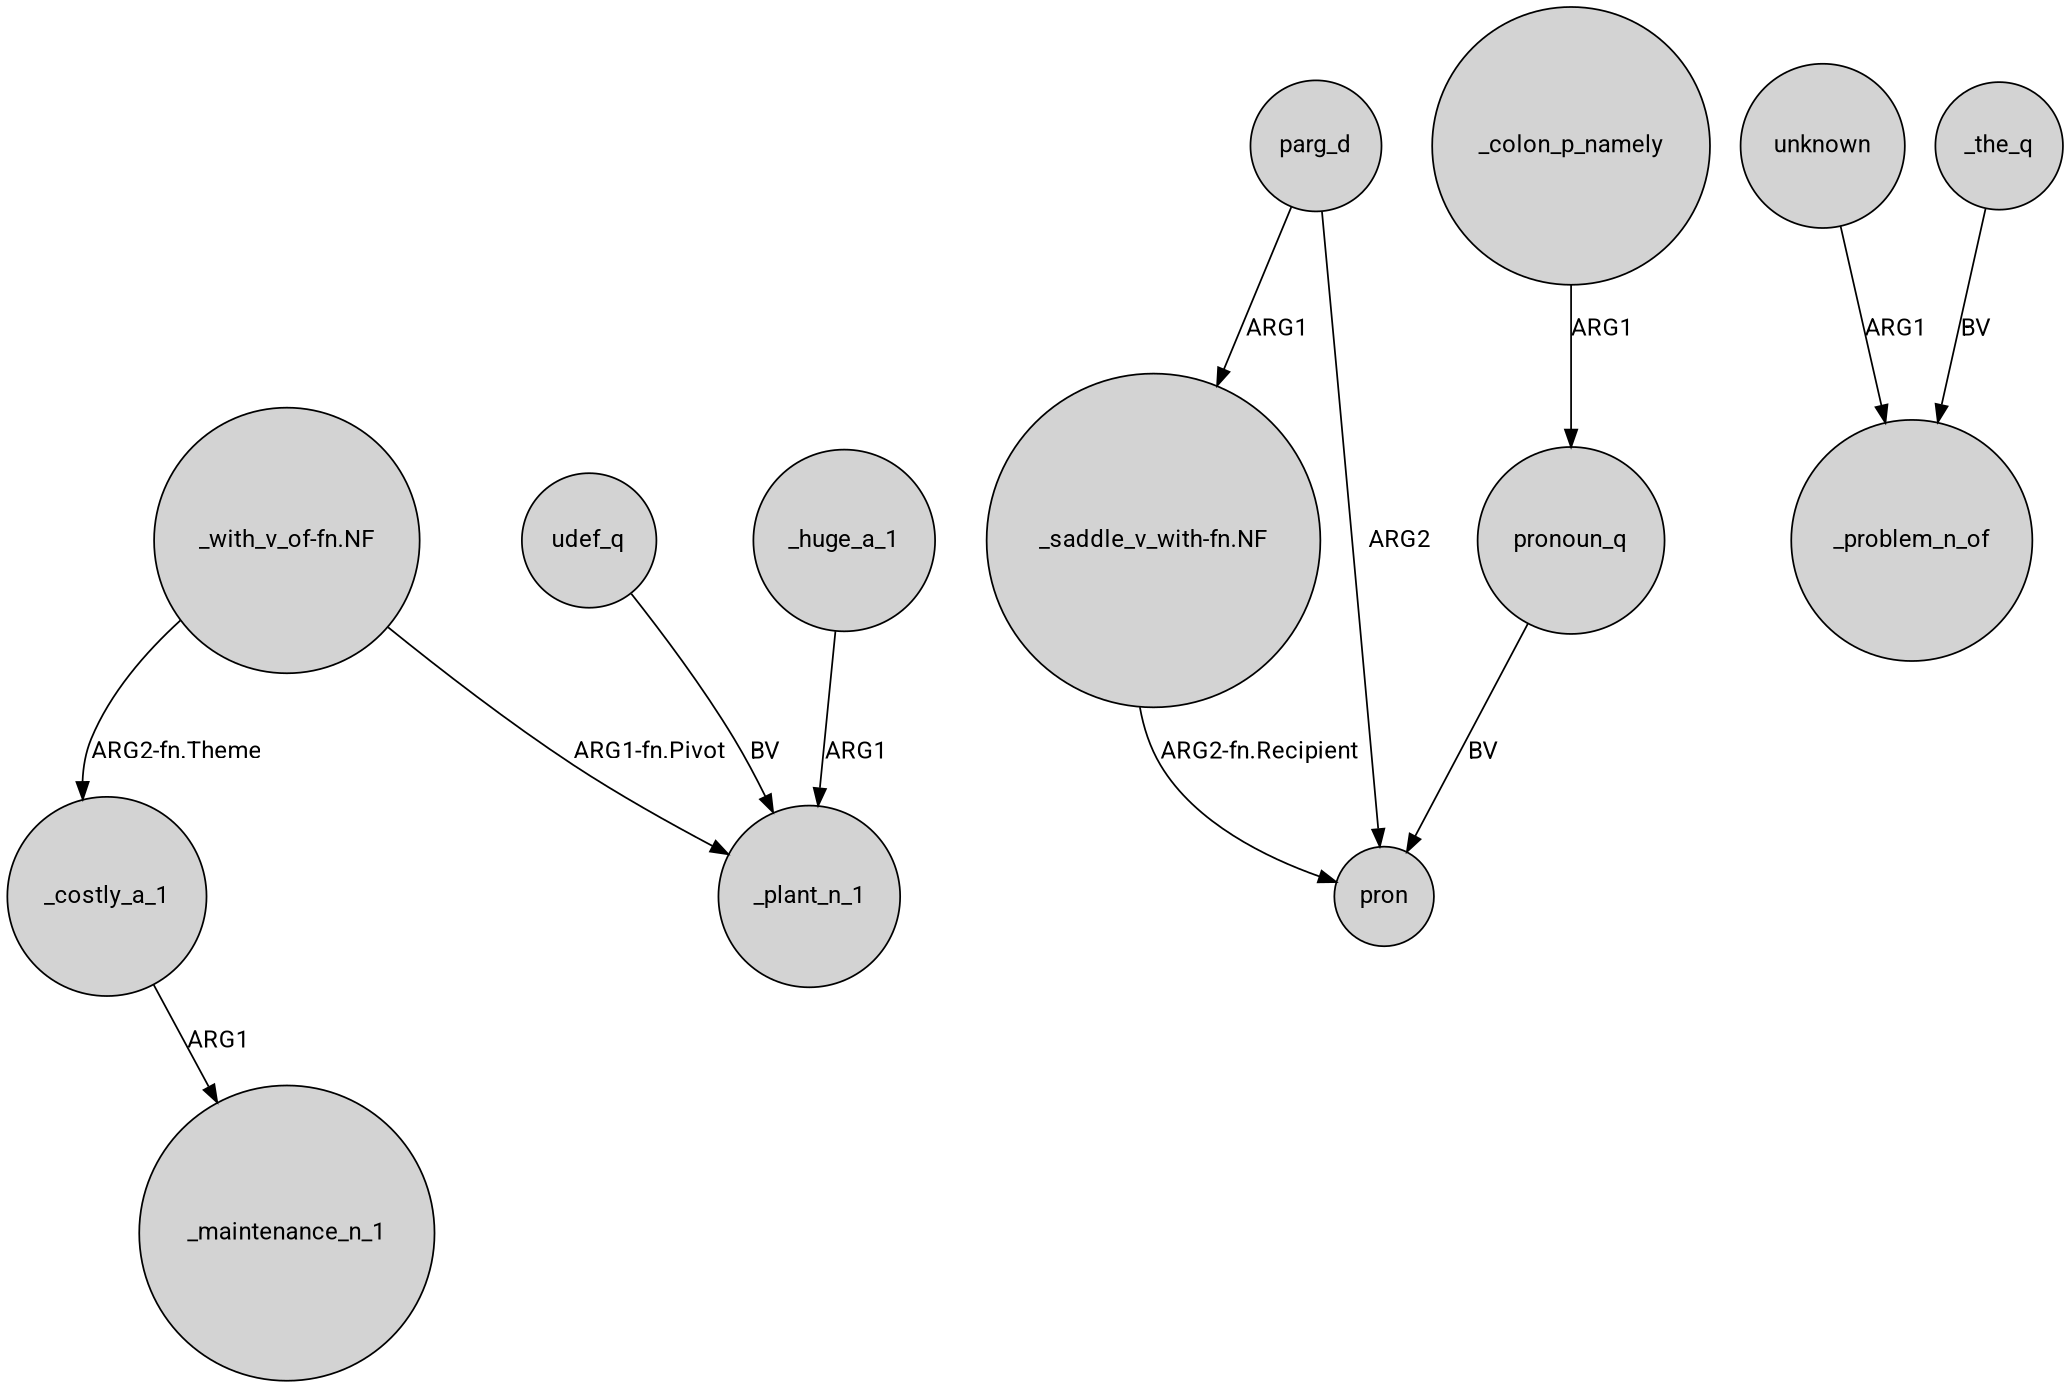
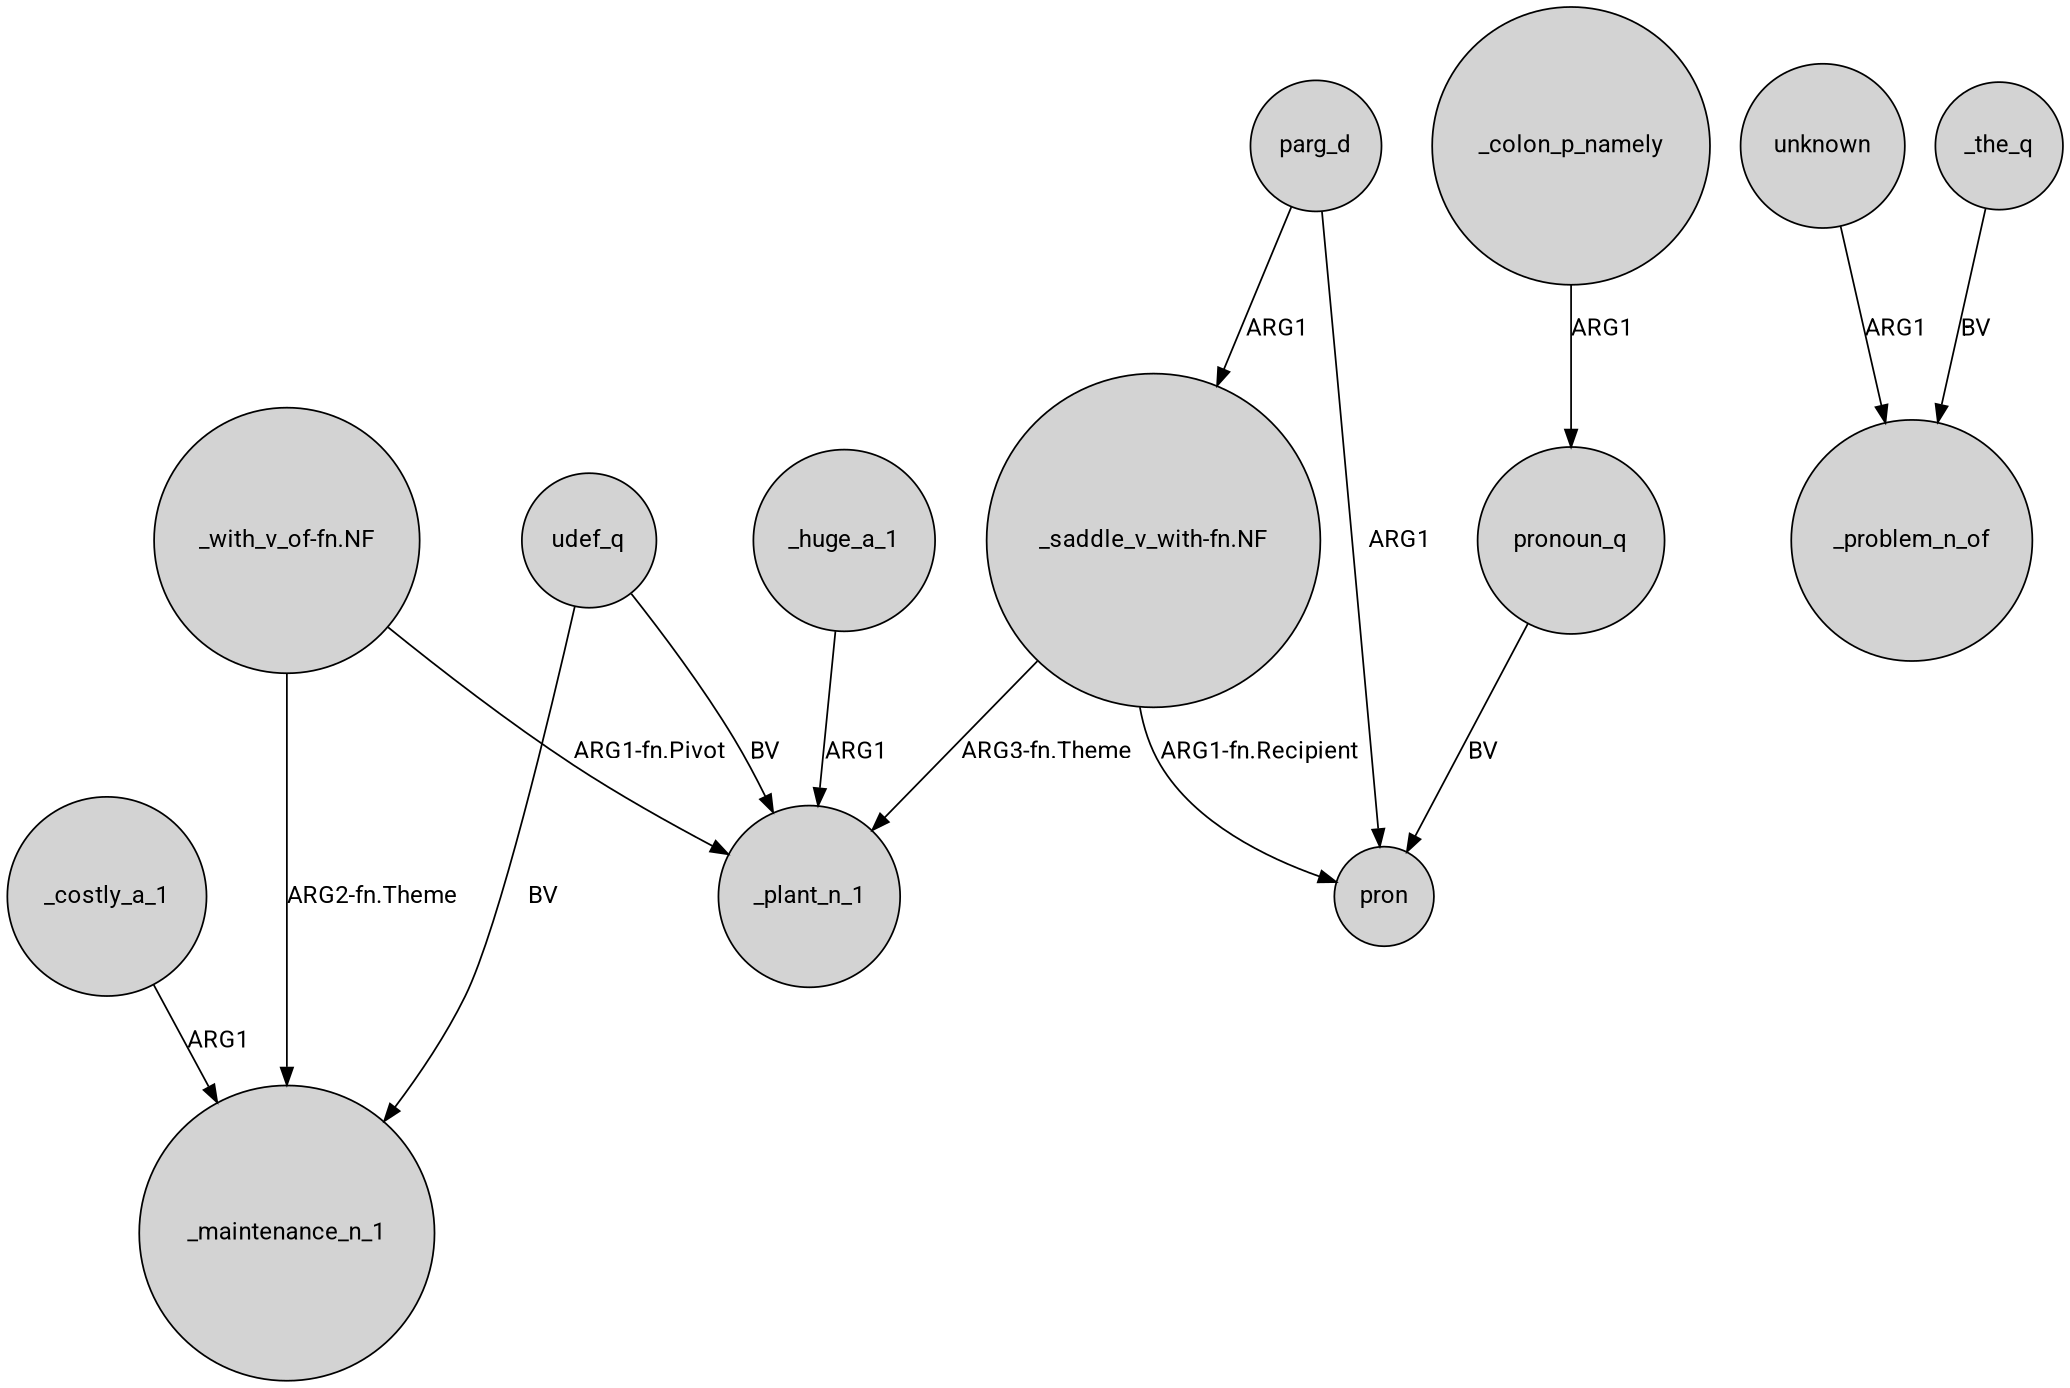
edge "parg_d" -> "pron": label "ARG2" -> "ARG1"
edge "_with_v_of-fn.NF" -> "_costly_a_1": now "_with_v_of-fn.NF" -> "_maintenance_n_1"
edge "_saddle_v_with-fn.NF" -> "_plant_n_1": added, label "ARG3-fn.Theme"
edge "_saddle_v_with-fn.NF" -> "pron": label "ARG2-fn.Recipient" -> "ARG1-fn.Recipient"
edge "udef_q" -> "_maintenance_n_1": added, label "BV"
